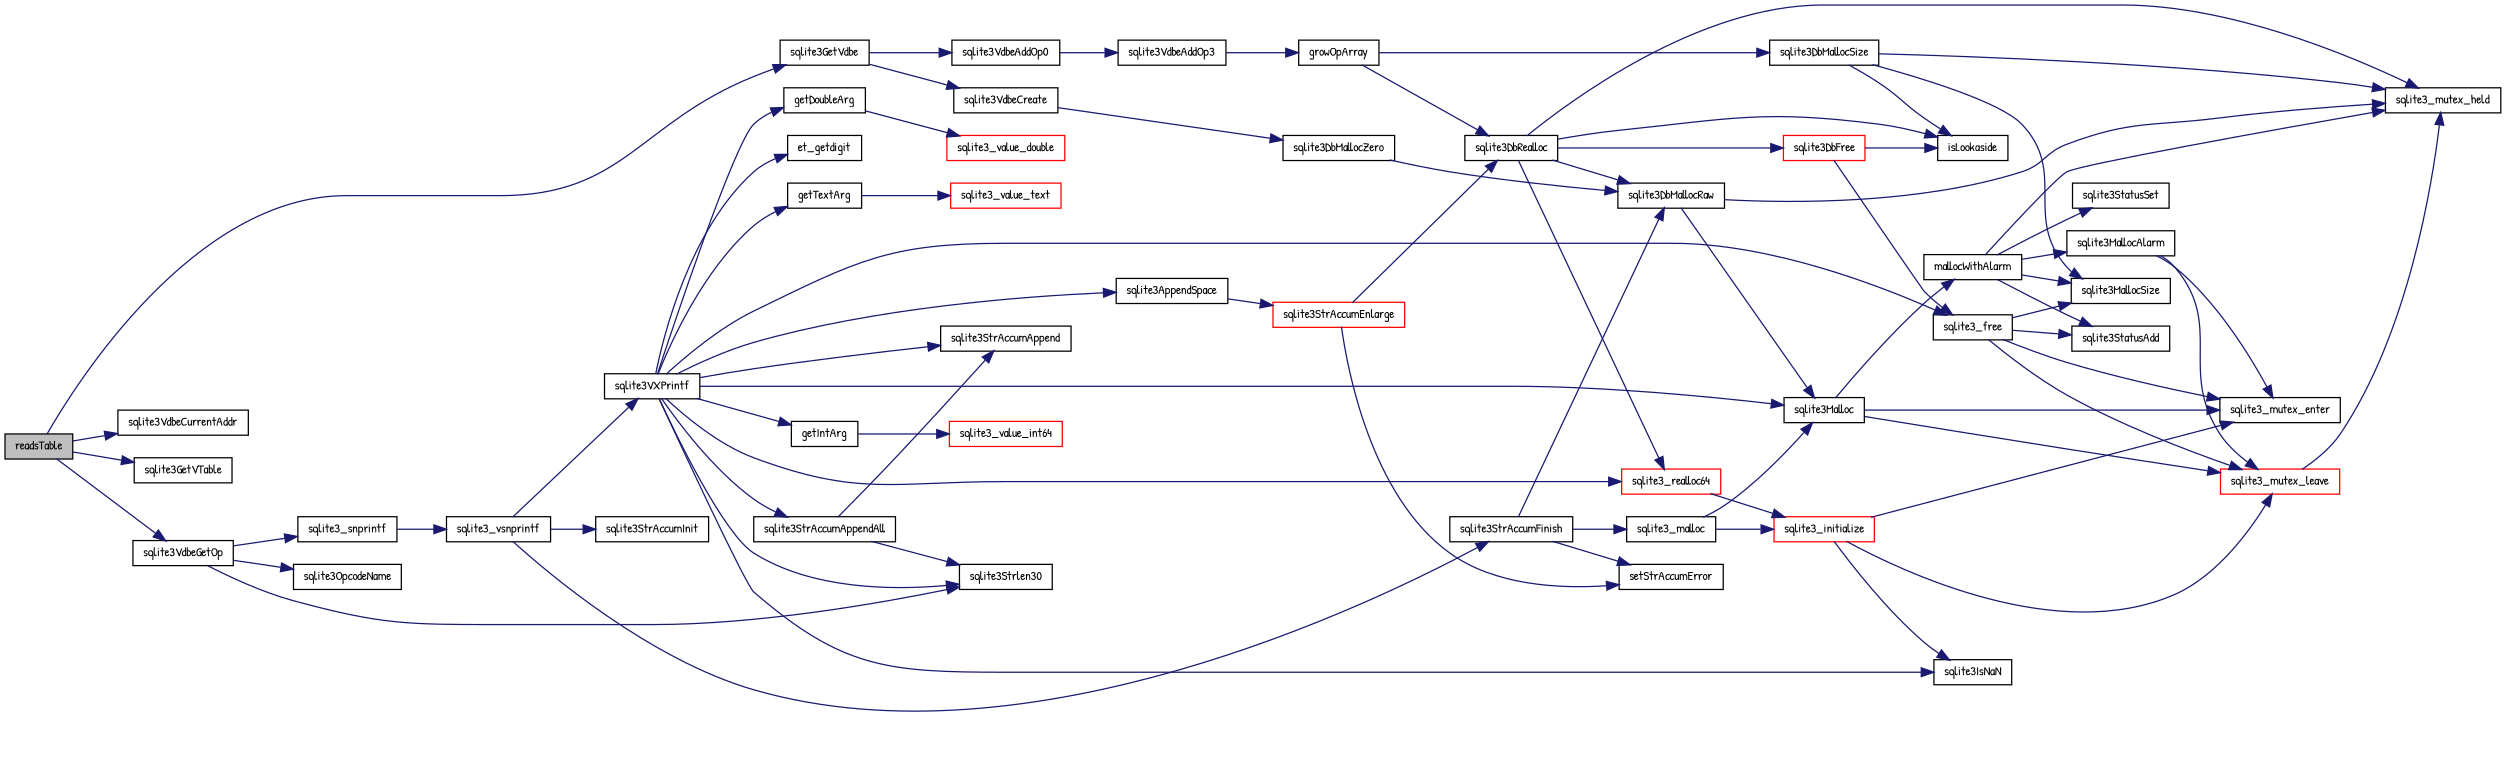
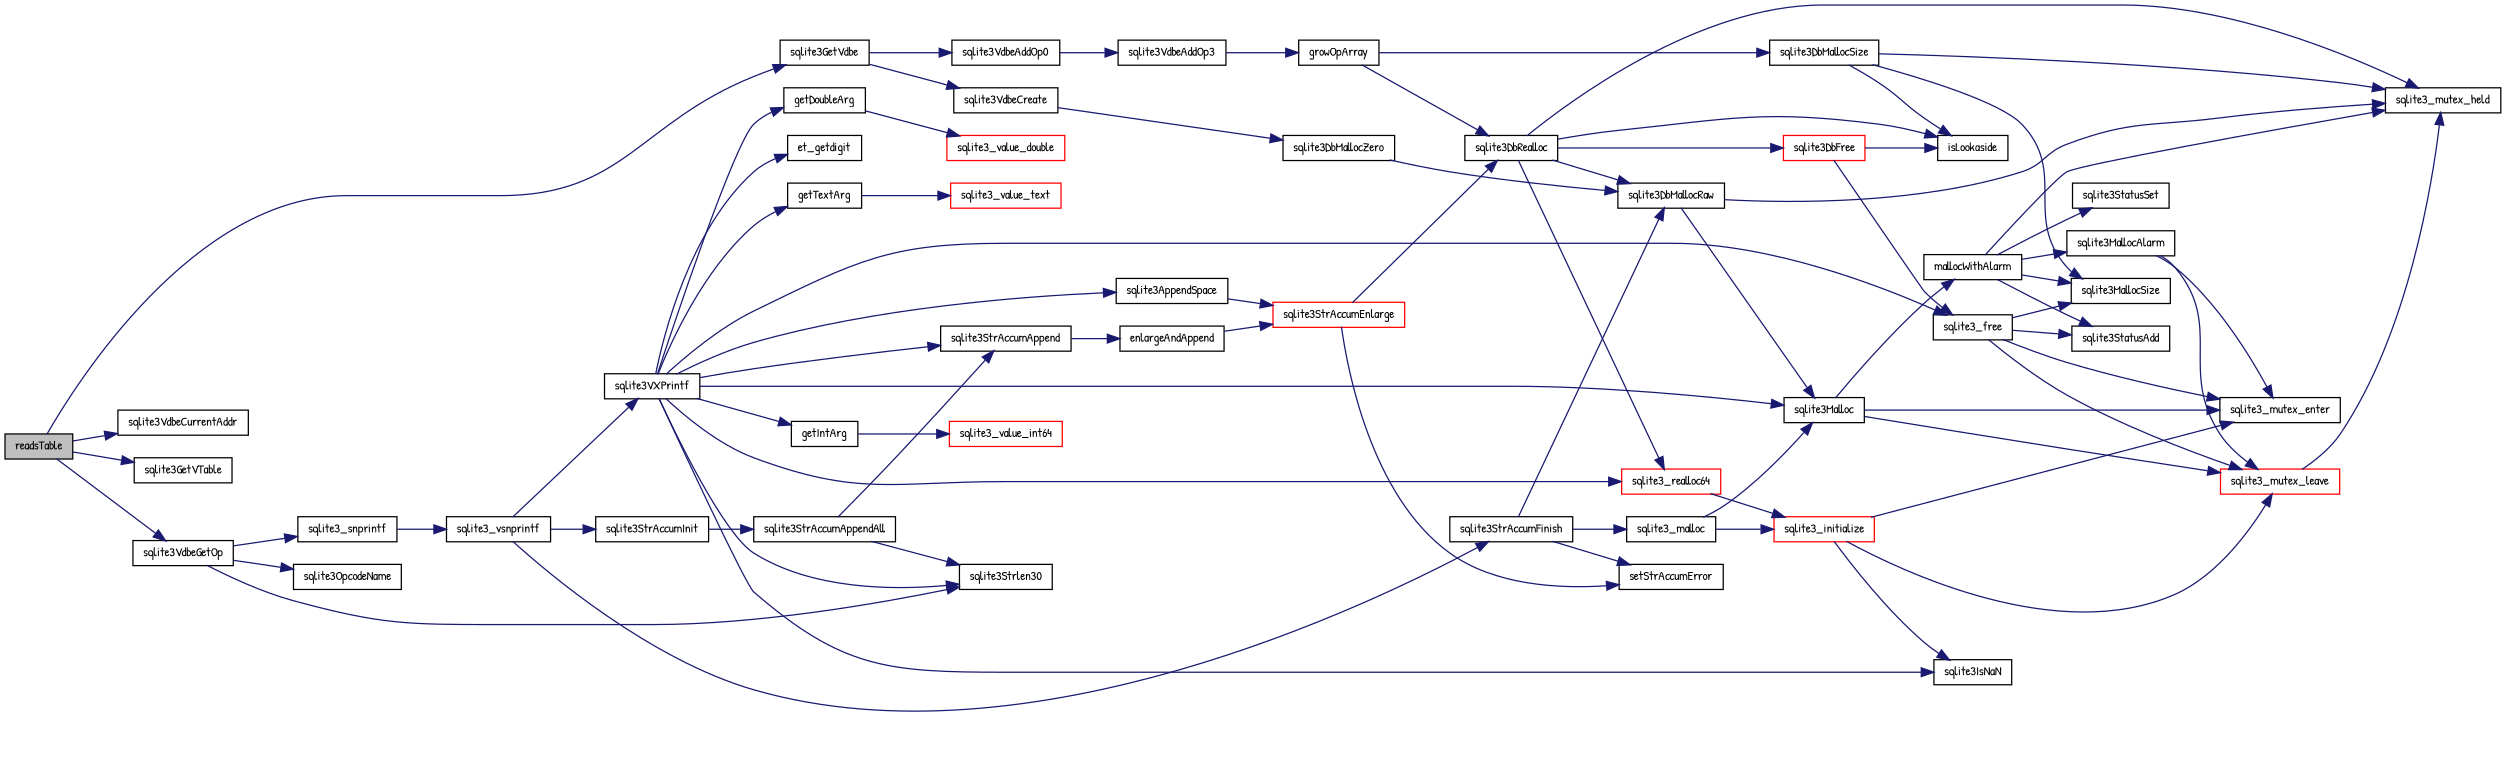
node "enlargeAndAppend": added
edge "sqlite3VXPrintf" -> "sqlite3StrAccumAppendAll": now "sqlite3StrAccumInit" -> "sqlite3StrAccumAppendAll"
